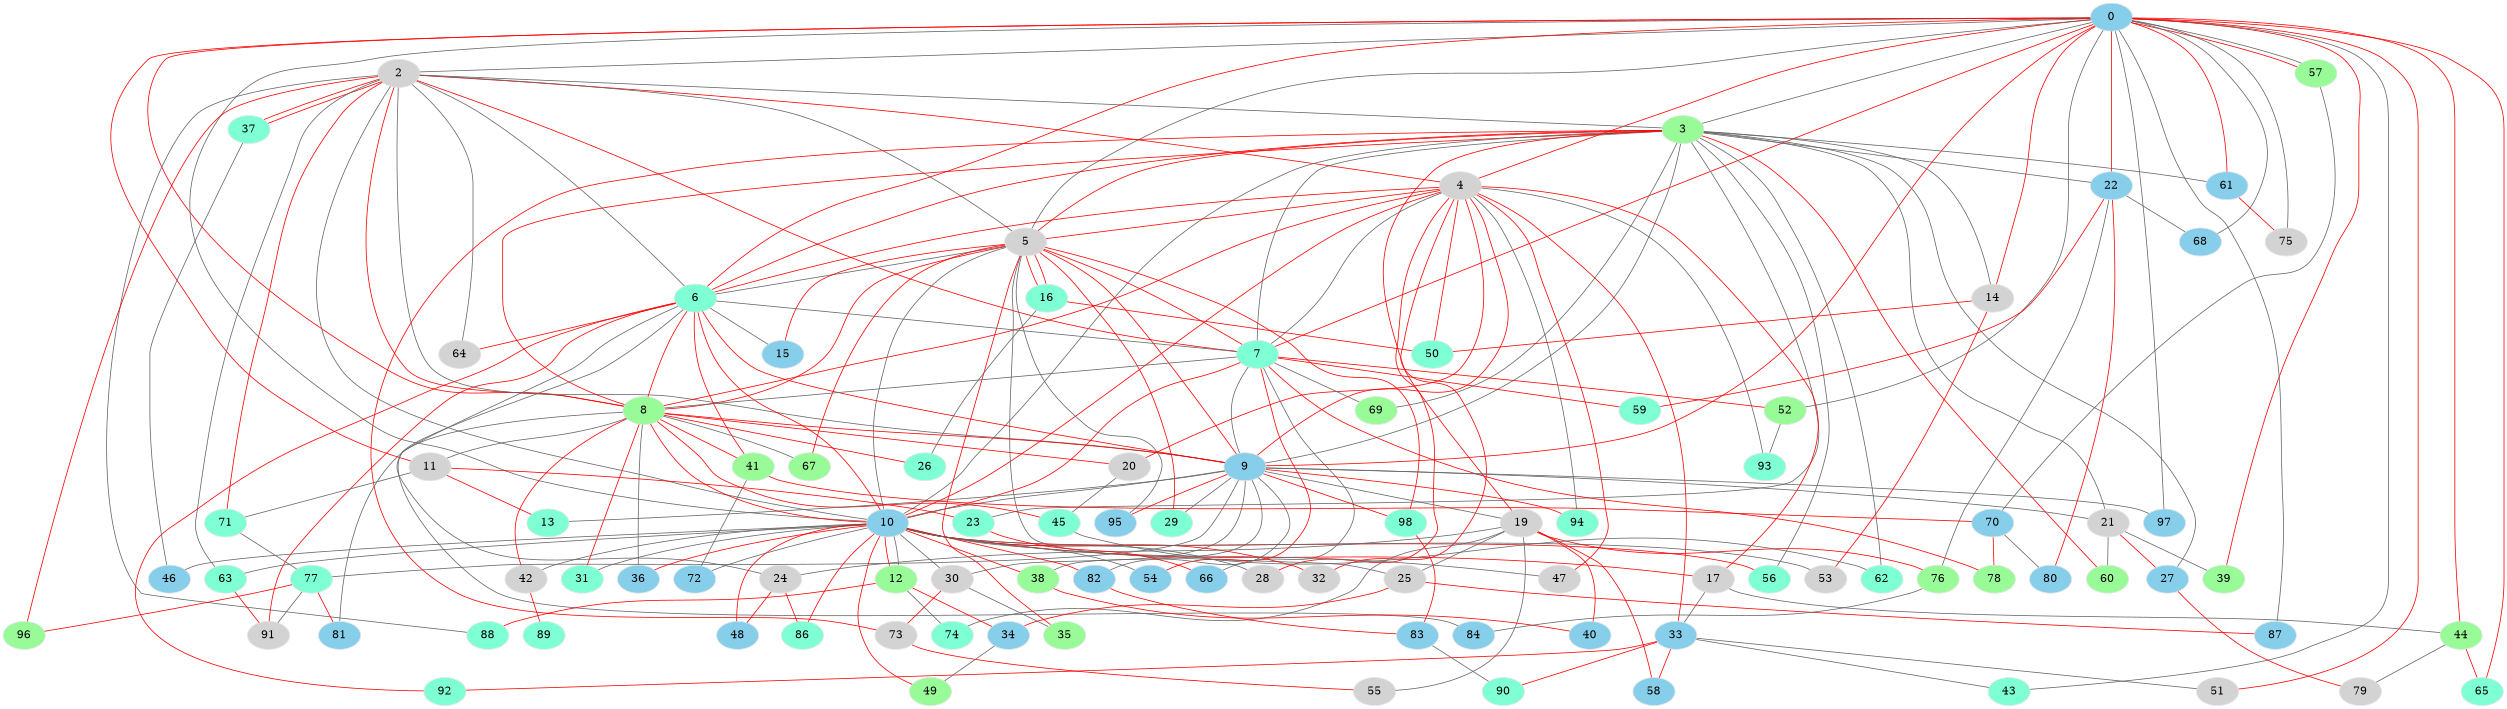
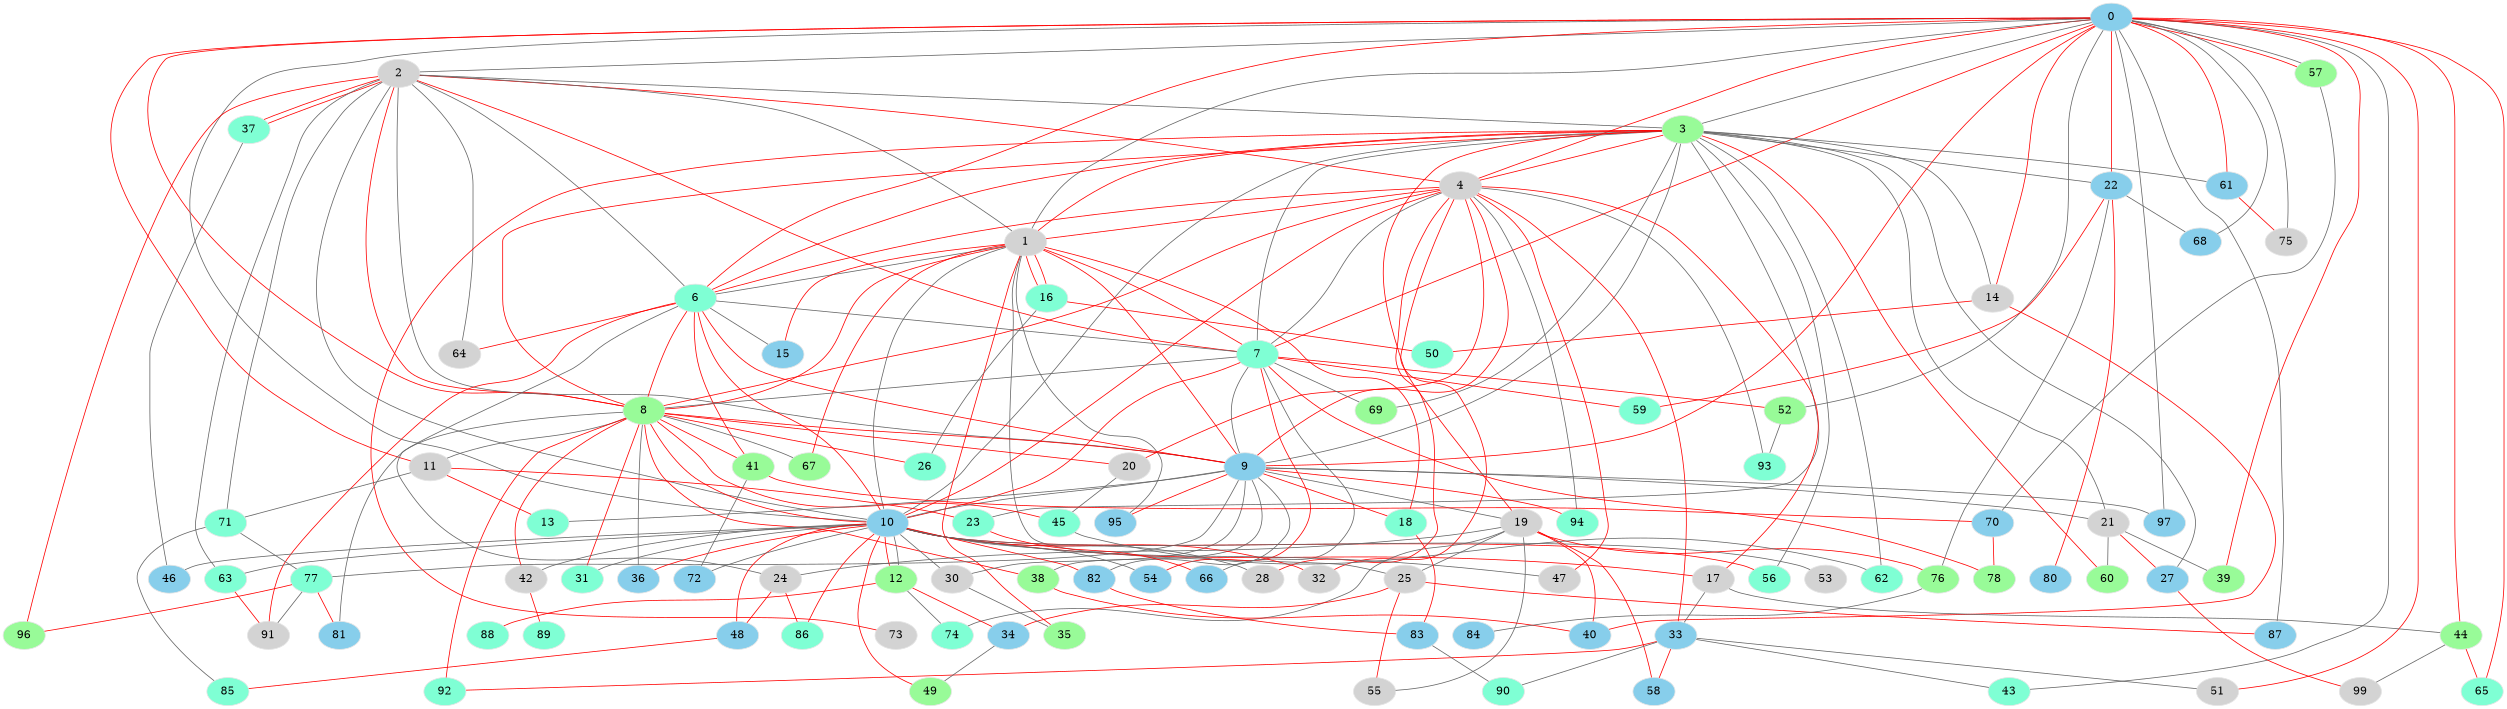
node "5": label "5" -> "1"
edge "4" -- "50": now "4" -- "3"
edge "2" -- "71": color red -> gray40
edge "2" -- "88": removed
edge "14" -- "53": now "14" -- "40"
edge "6" -- "92": now "8" -- "92"
node "29": removed
node "98": label "98" -> "18"
edge "10" -- "38": now "8" -- "38"
edge "70" -- "80": removed
edge "30" -- "73": removed
edge "6" -- "84": removed
edge "33" -- "90": color red -> gray40
edge "73" -- "55": now "25" -- "55"
node "85": added
node "79": label "79" -> "99"
